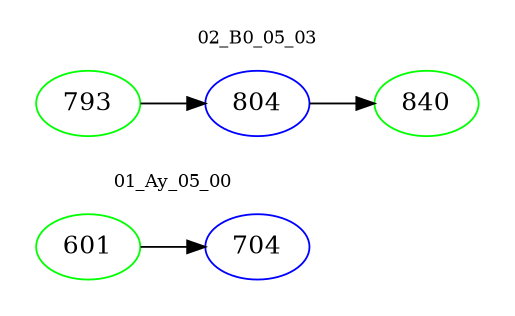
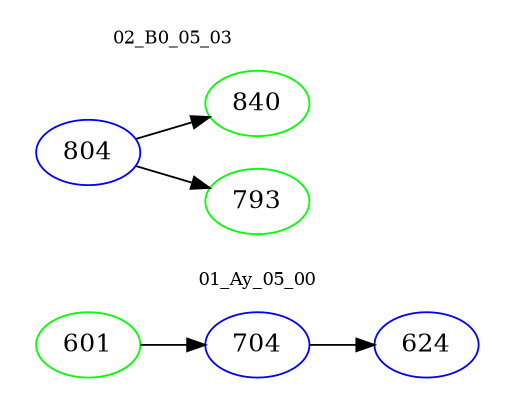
edge "793" -> "804": reversed
node "624": added
